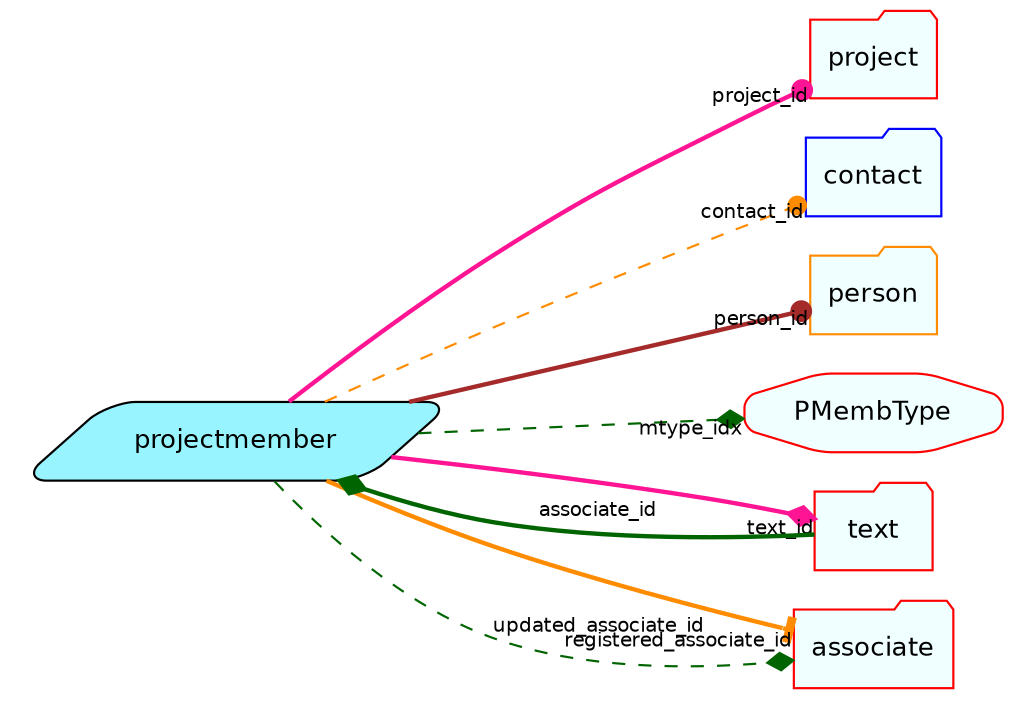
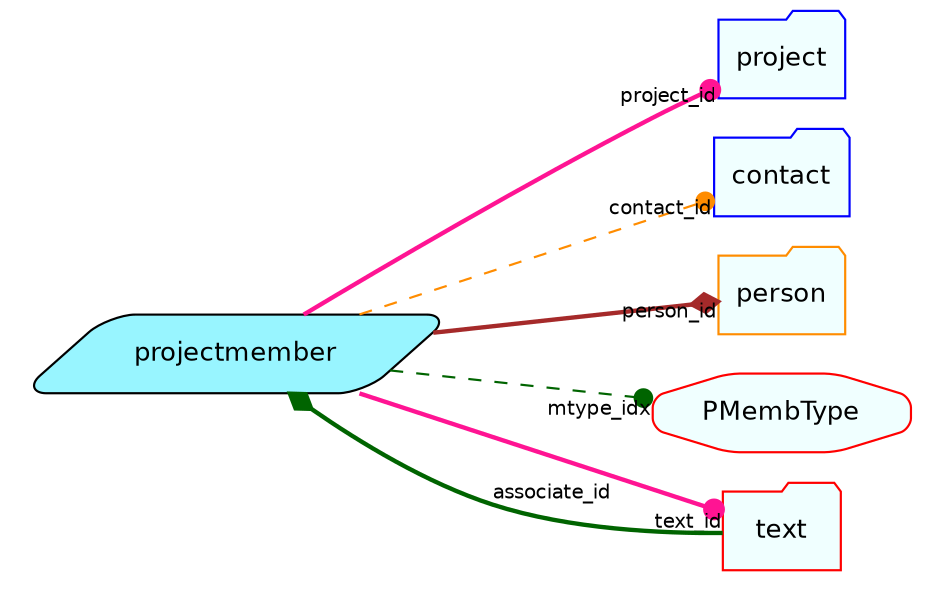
node "project": color red -> blue
edge "projectmember" -> "person": arrowhead dot -> diamond
edge "projectmember" -> "PMembType": arrowhead diamond -> dot
edge "projectmember" -> "text": arrowhead diamond -> dot
node "associate": removed
